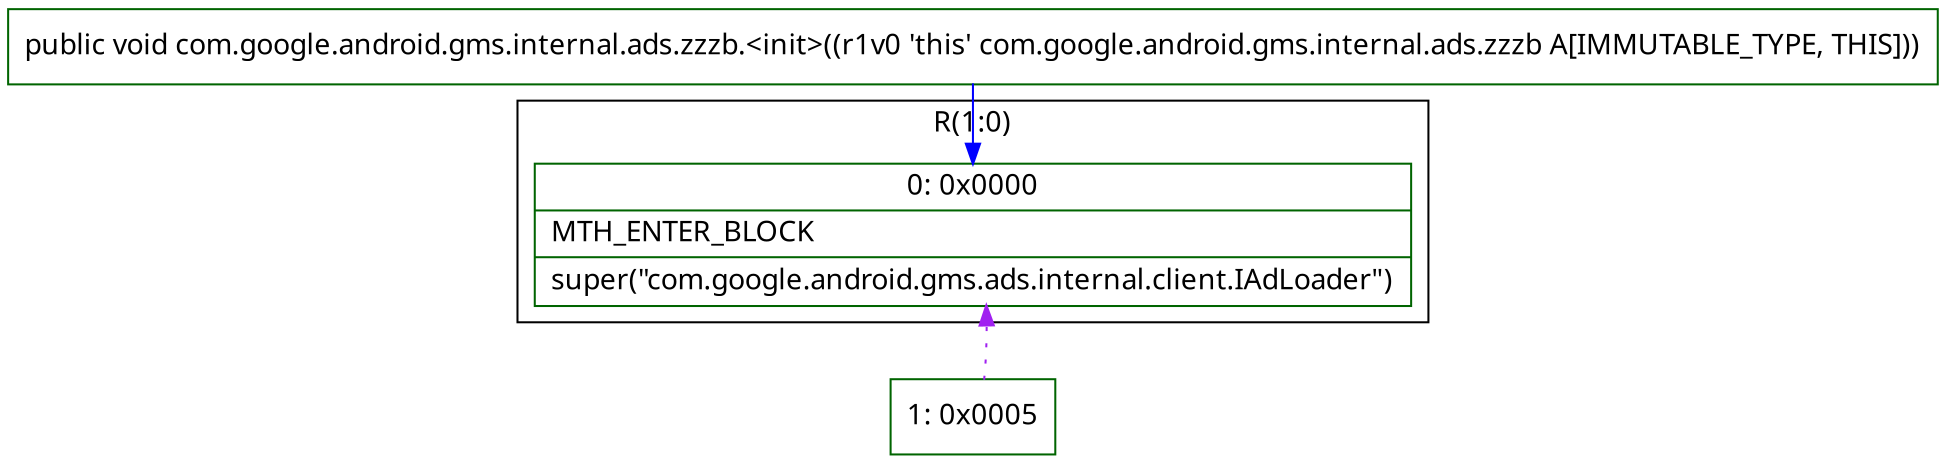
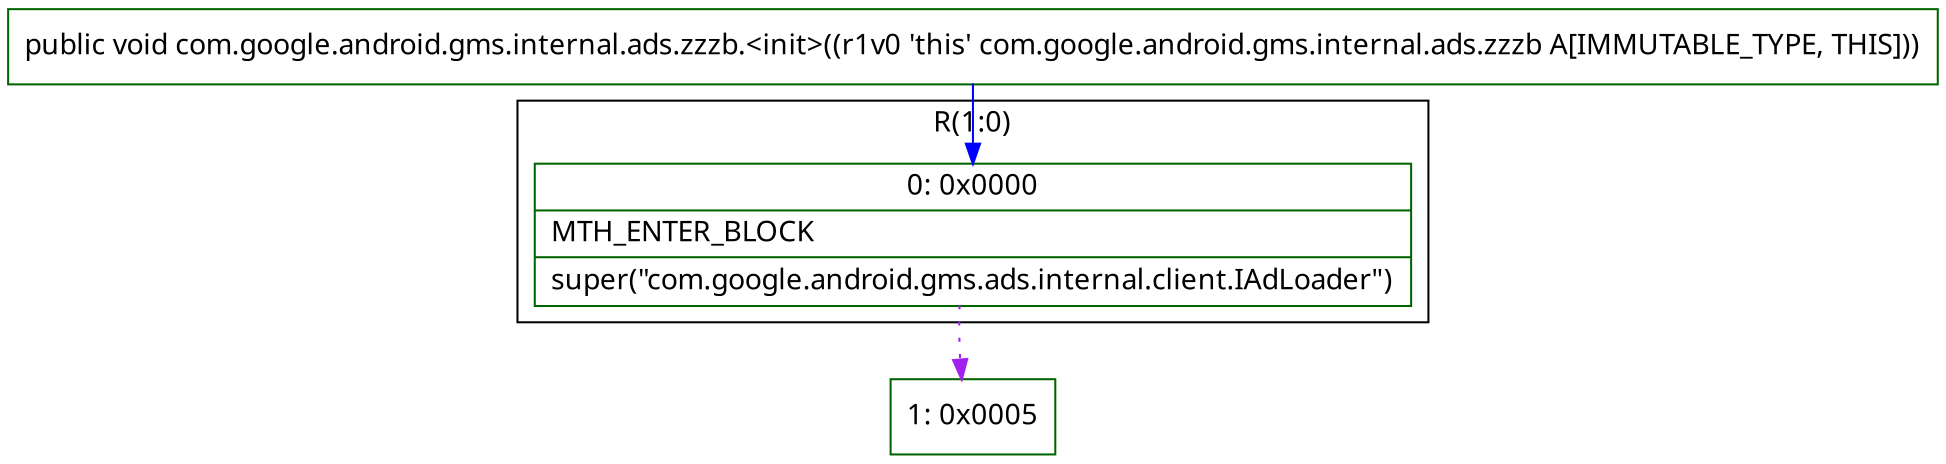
edge "1: 0x0005" -> "0: 0x0000": reversed
